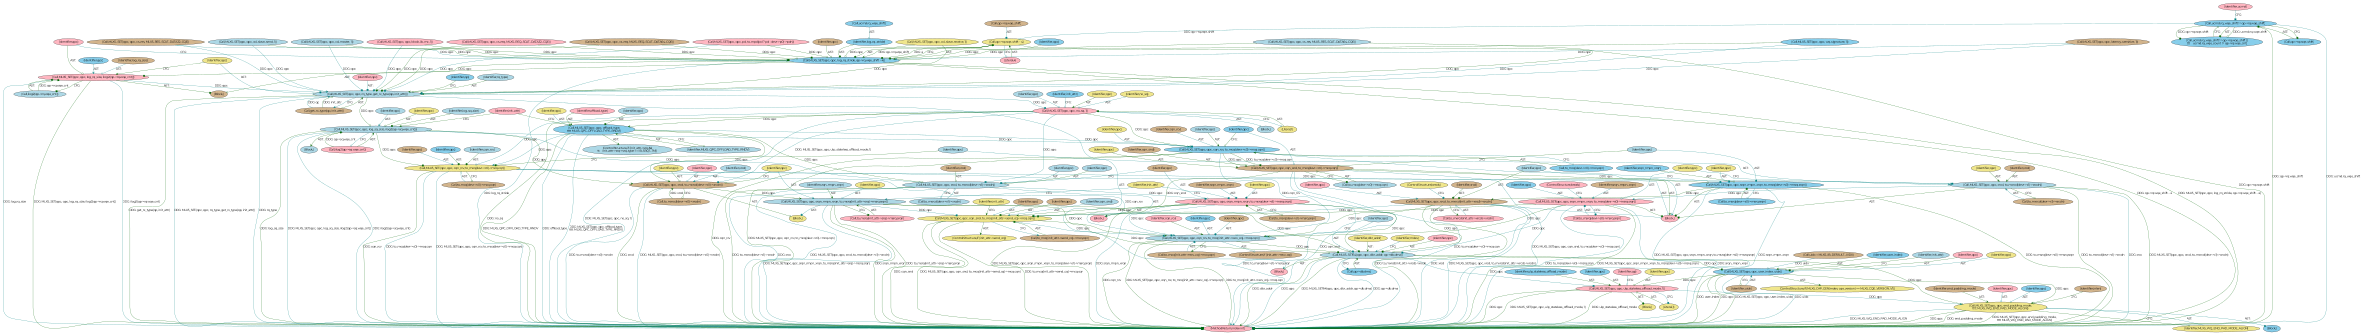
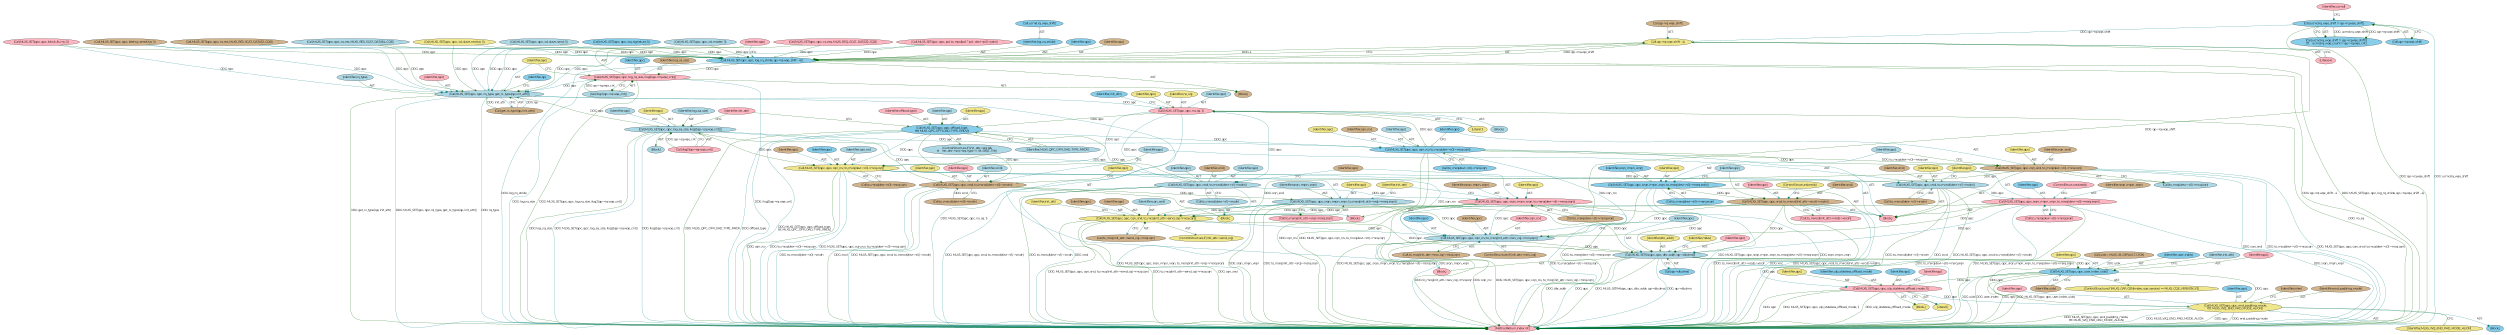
node "(Call,MLX5_SET(qpc, qpc, cs_req, MLX5_REQ_SCAT_DATA64_CQE))": removed
edge "(Call,MLX5_SET(qpc, qpc, no_sq, 1))" -> "(Call,MLX5_SET(qpc, qpc, xrcd, to_mxrcd(devr->x0)->xrcdn))": label "DDG: MLX5_SET(qpc, qpc, ulp_stateless_offload_mode, 1)" -> "DDG: qpc"
edge "(Call,qp->rq.wqe_shift - 4)" -> "(MethodReturn,index int)": now "(Call,qp->rq.wqe_shift - 4)" -> "(Call,to_msrq(devr->s1)->msrq.srqn)"
